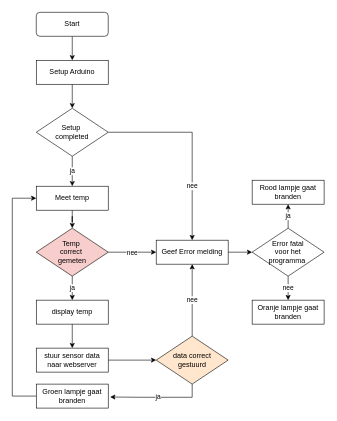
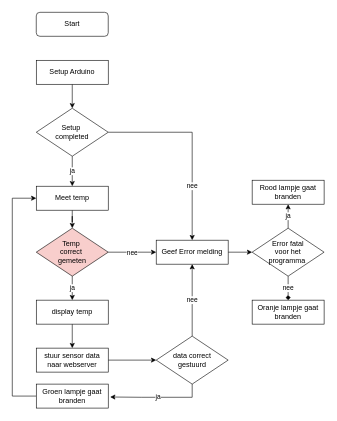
edge "Start" -> "Setup Arduino": removed
edge "Error fatal voor het programma" -> "Oranje lampje gaat branden": arrowhead classic -> diamond
node "data correct gestuurd": fillcolor #ffe6cc -> #ffffff
